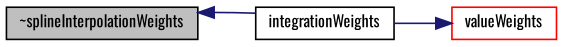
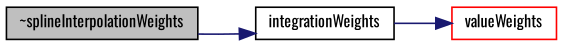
edge "integrationWeights" -> "~splineInterpolationWeights": reversed
